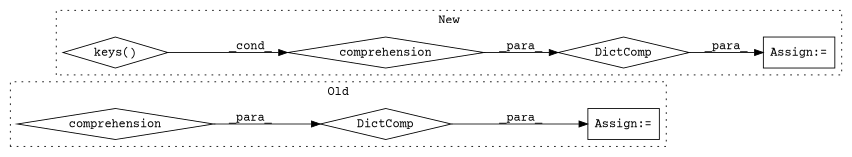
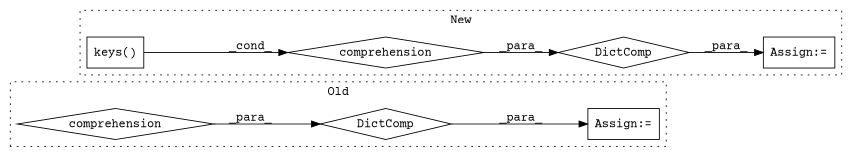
node "keys()": shape diamond -> box
